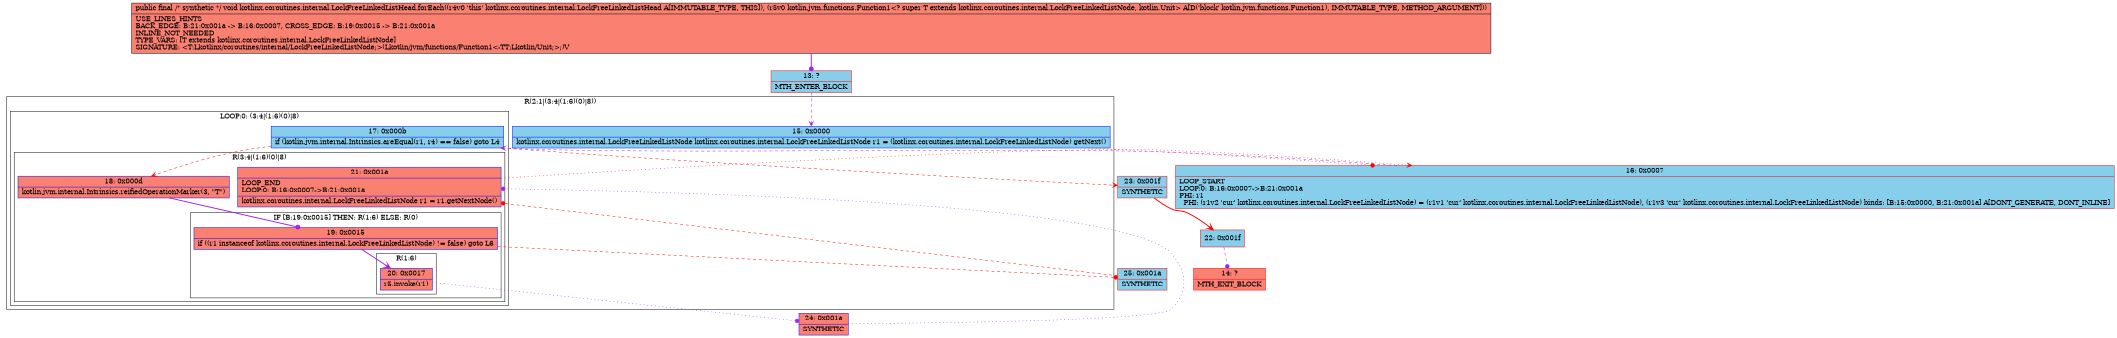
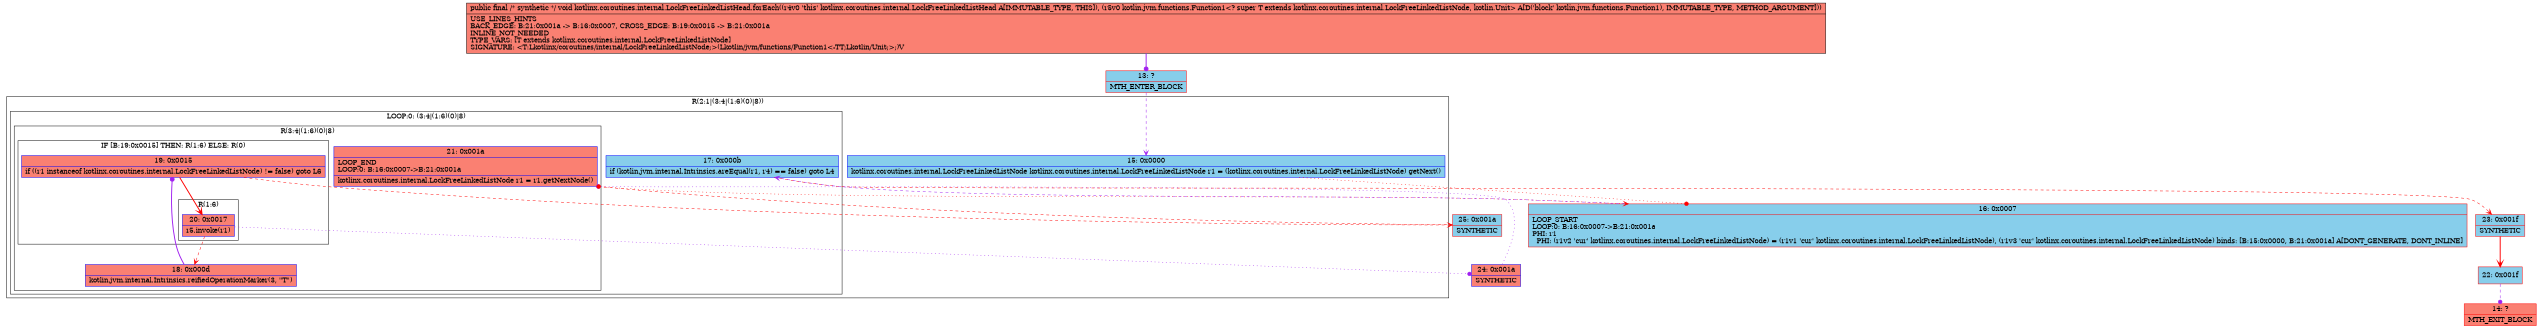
edge "17: 0x000b" -> "18: 0x000d": now "20: 0x0017" -> "18: 0x000d"
edge "19: 0x0015" -> "20: 0x0017": color purple -> red
edge "19: 0x0015" -> "25: 0x001a": arrowhead dot -> vee
